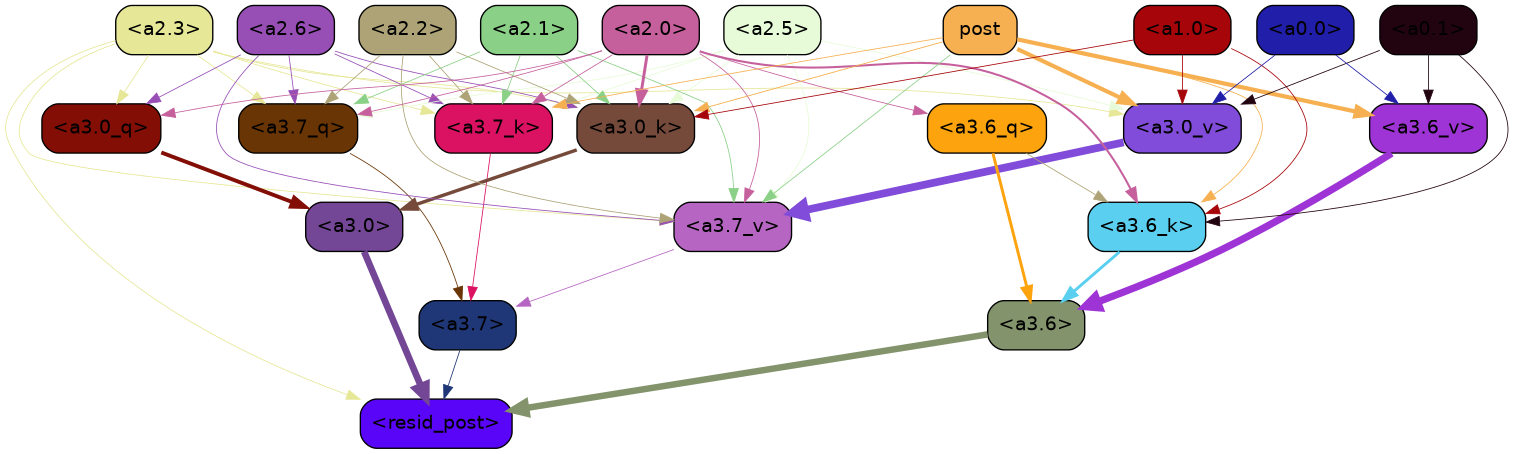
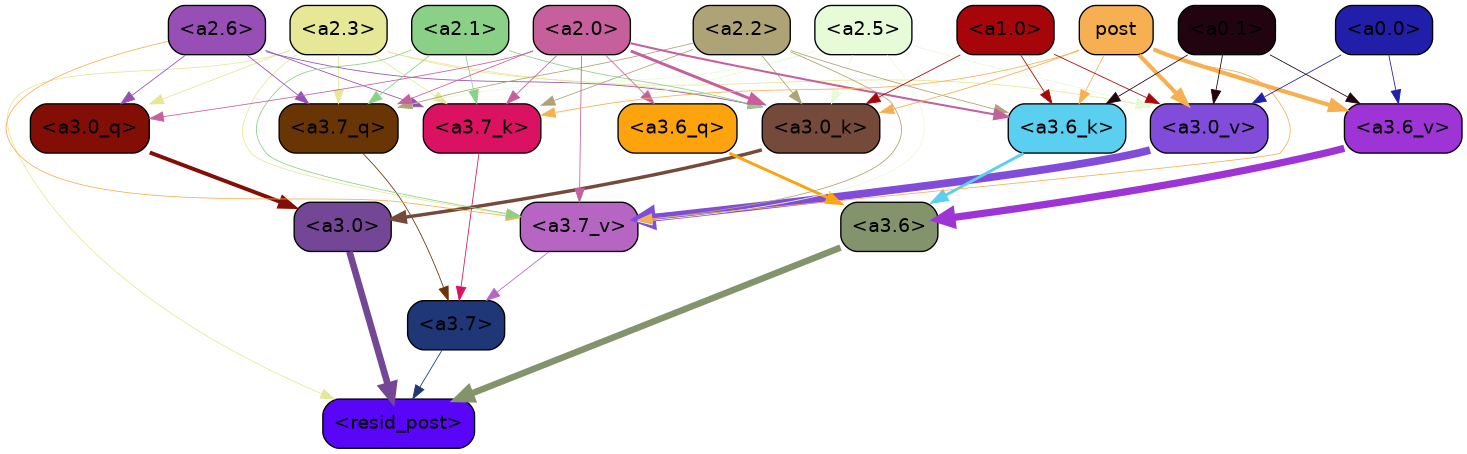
edge "post" -> "<a3.7_v>": color #8bd087 -> #f6b051
edge "<a3.6_q>" -> "<a3.6_k>": now "<a2.2>" -> "<a3.6_k>"
edge "<a2.6>" -> "<a3.7_v>": color #974fb6 -> #f6b051
